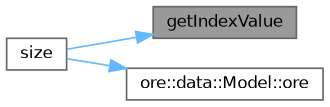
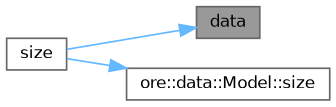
node "getIndexValue": label "getIndexValue" -> "data"
node "ore::data::Model::ore": label "ore::data::Model::ore" -> "ore::data::Model::size"
